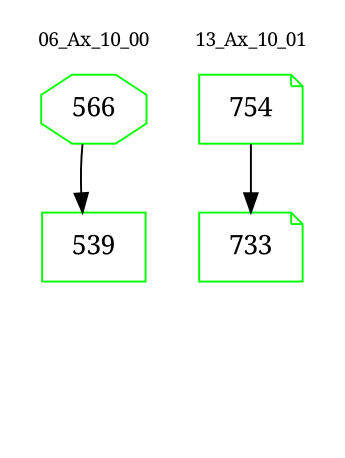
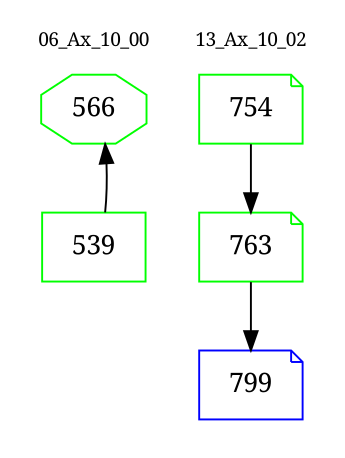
cluster "13_Ax_10_01": label "13_Ax_10_01" -> "13_Ax_10_02"
edge "566" -> "539": reversed
node "733": label "733" -> "763"
node "799": added
